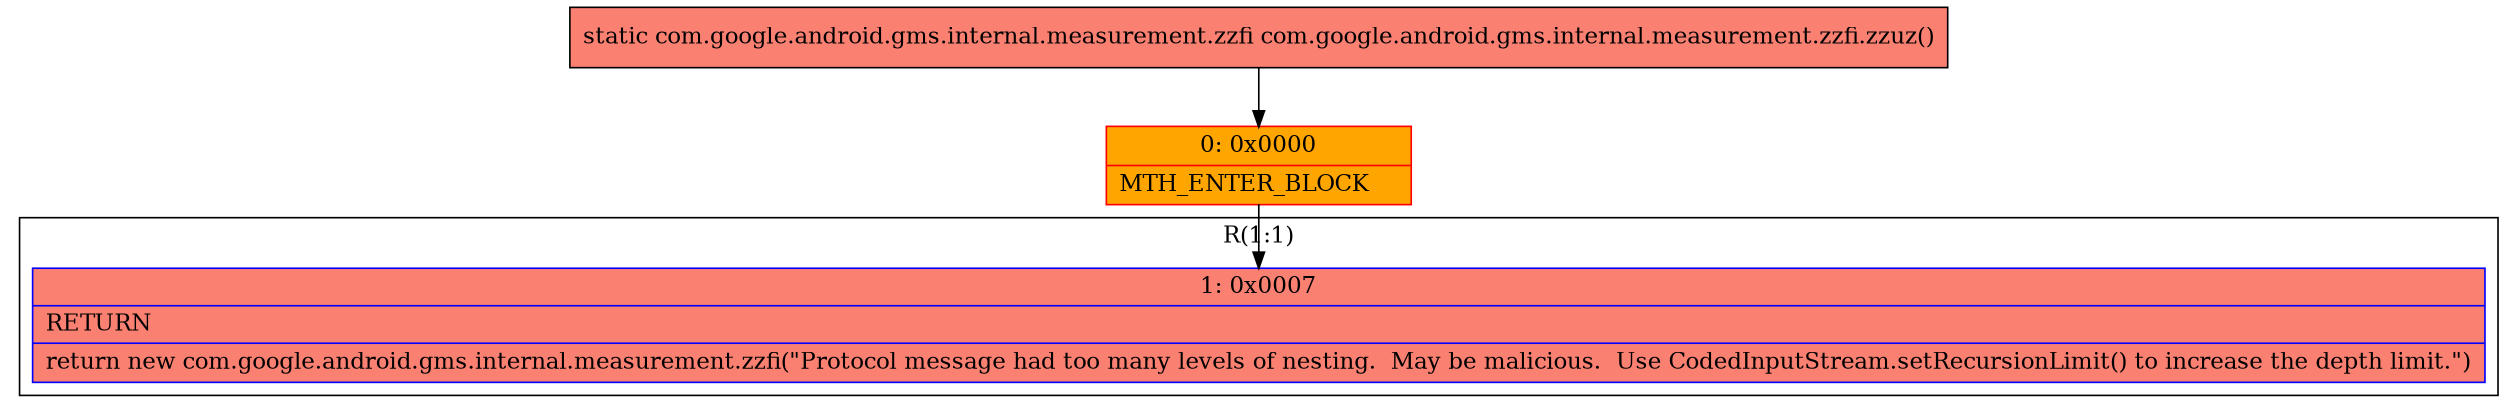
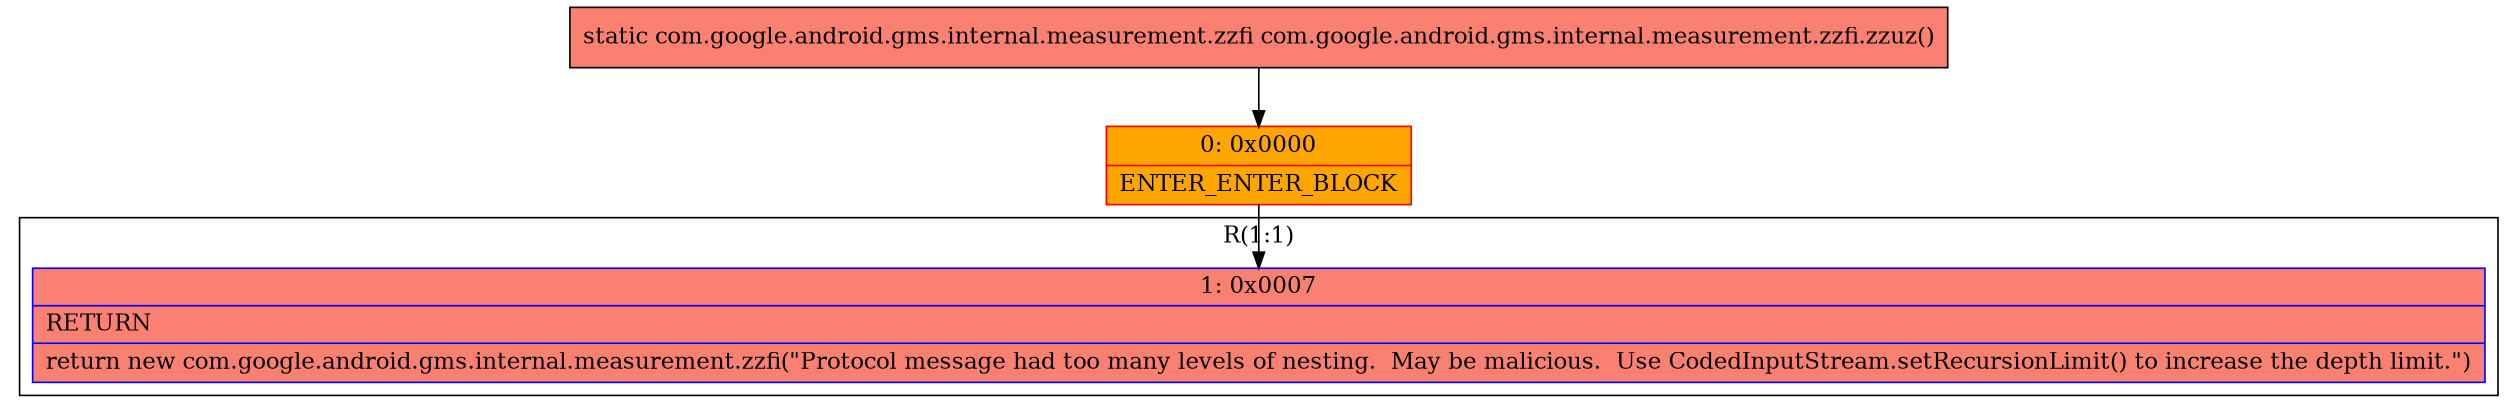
node "0: 0x0000": text "MTH_ENTER_BLOCK" -> "ENTER_ENTER_BLOCK"
